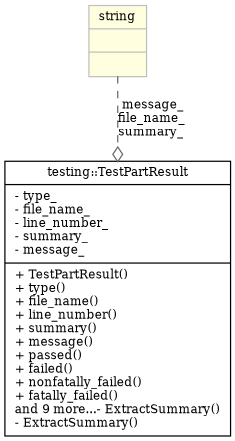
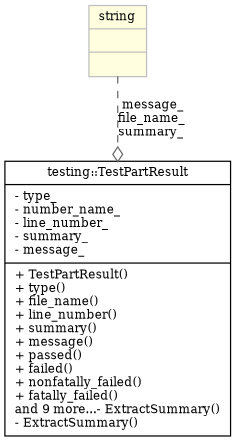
node "testing::TestPartResult": text "- file_name_" -> "- number_name_"
